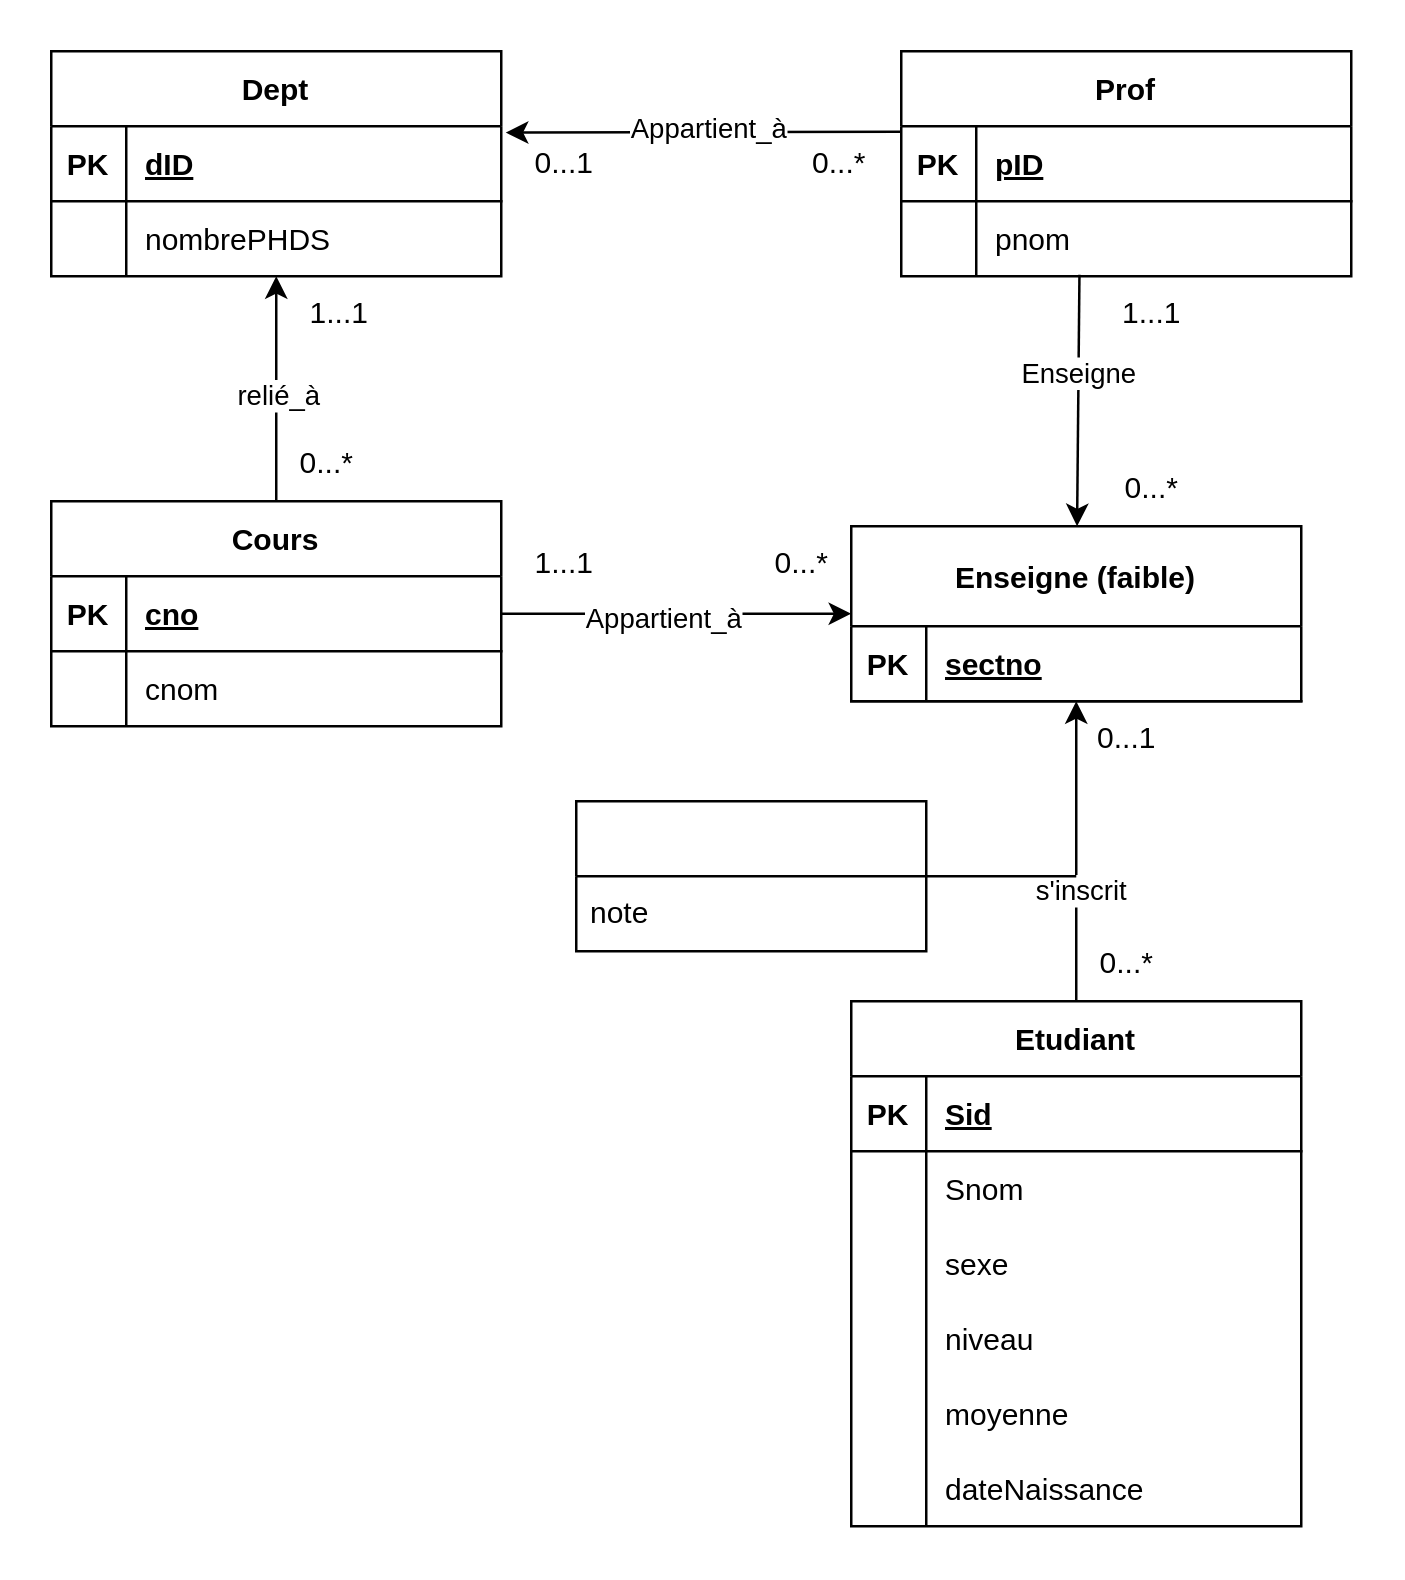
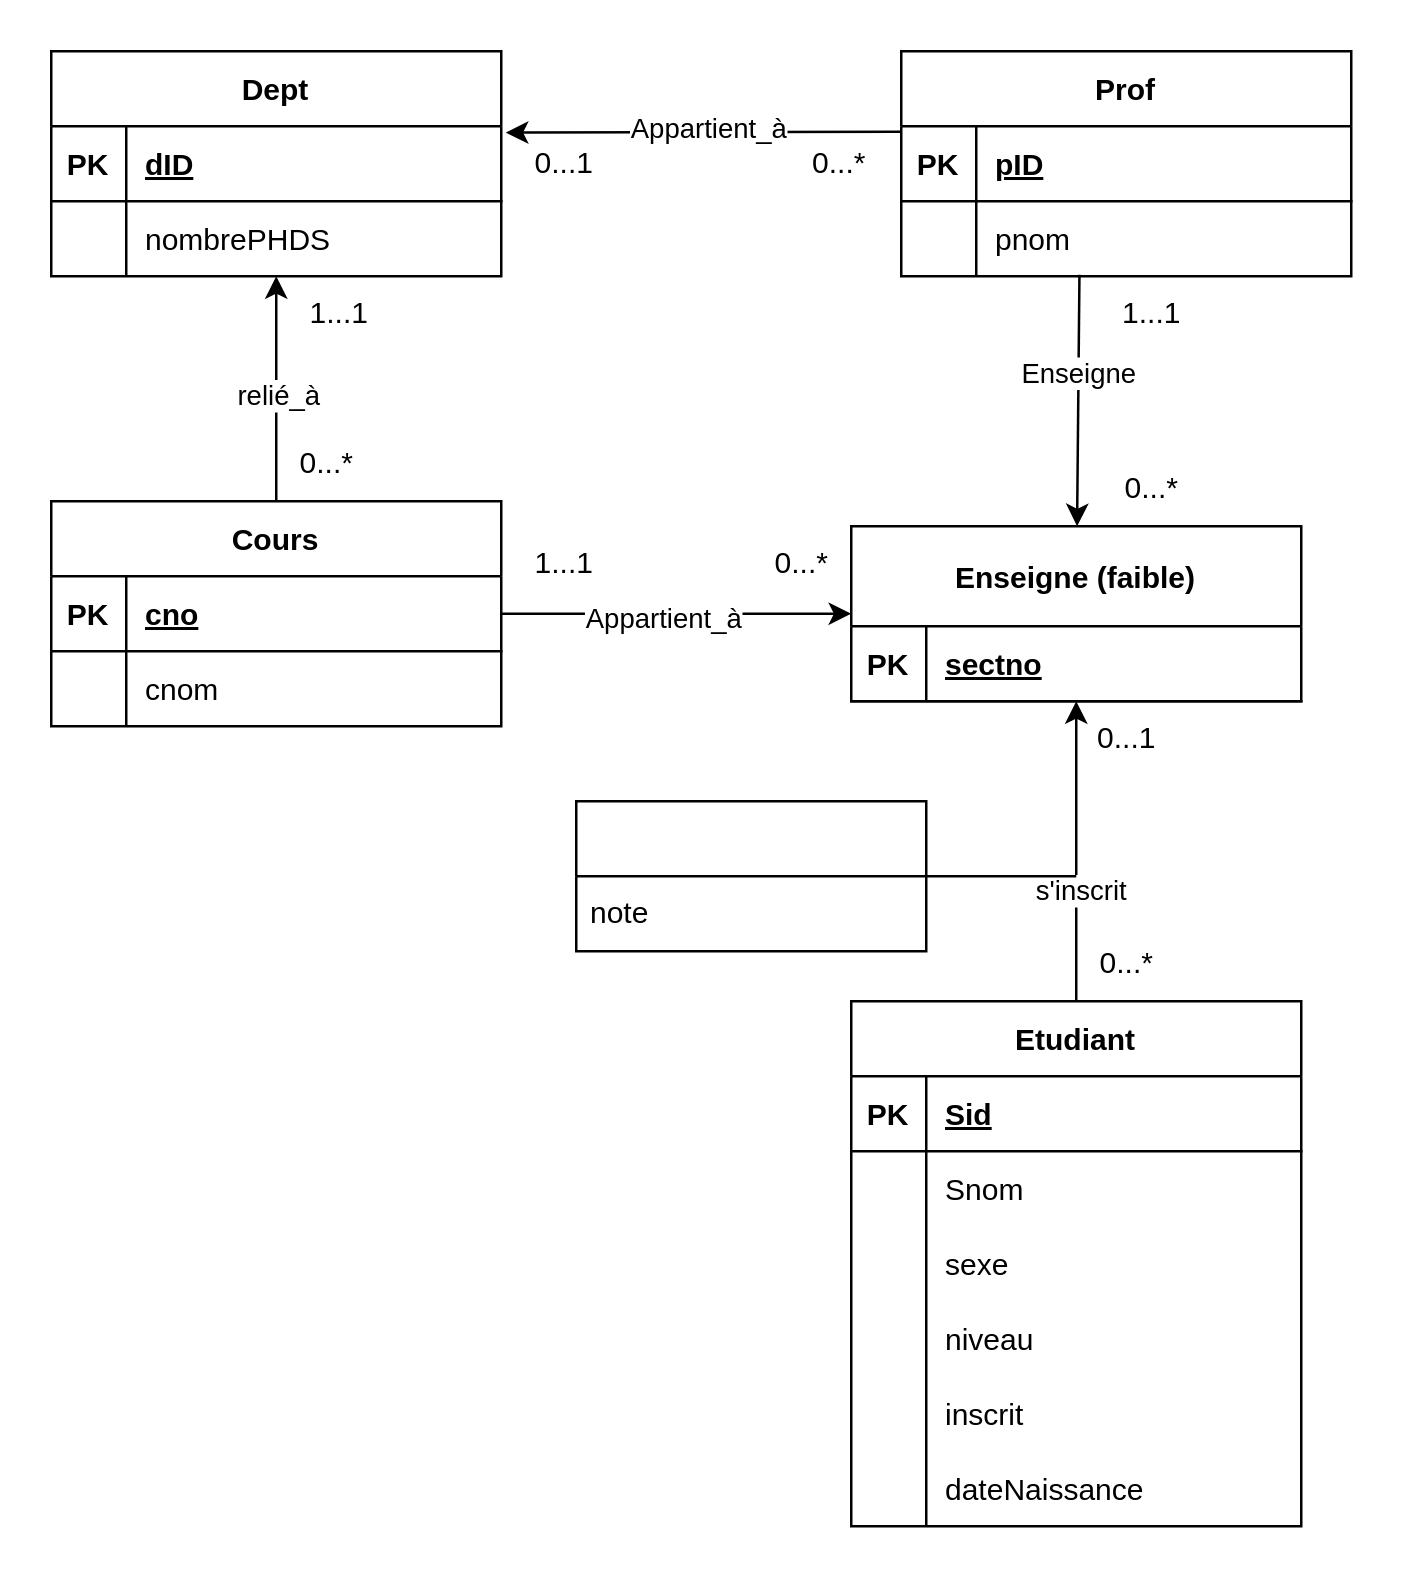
node "moyenne": label "moyenne" -> "inscrit"
